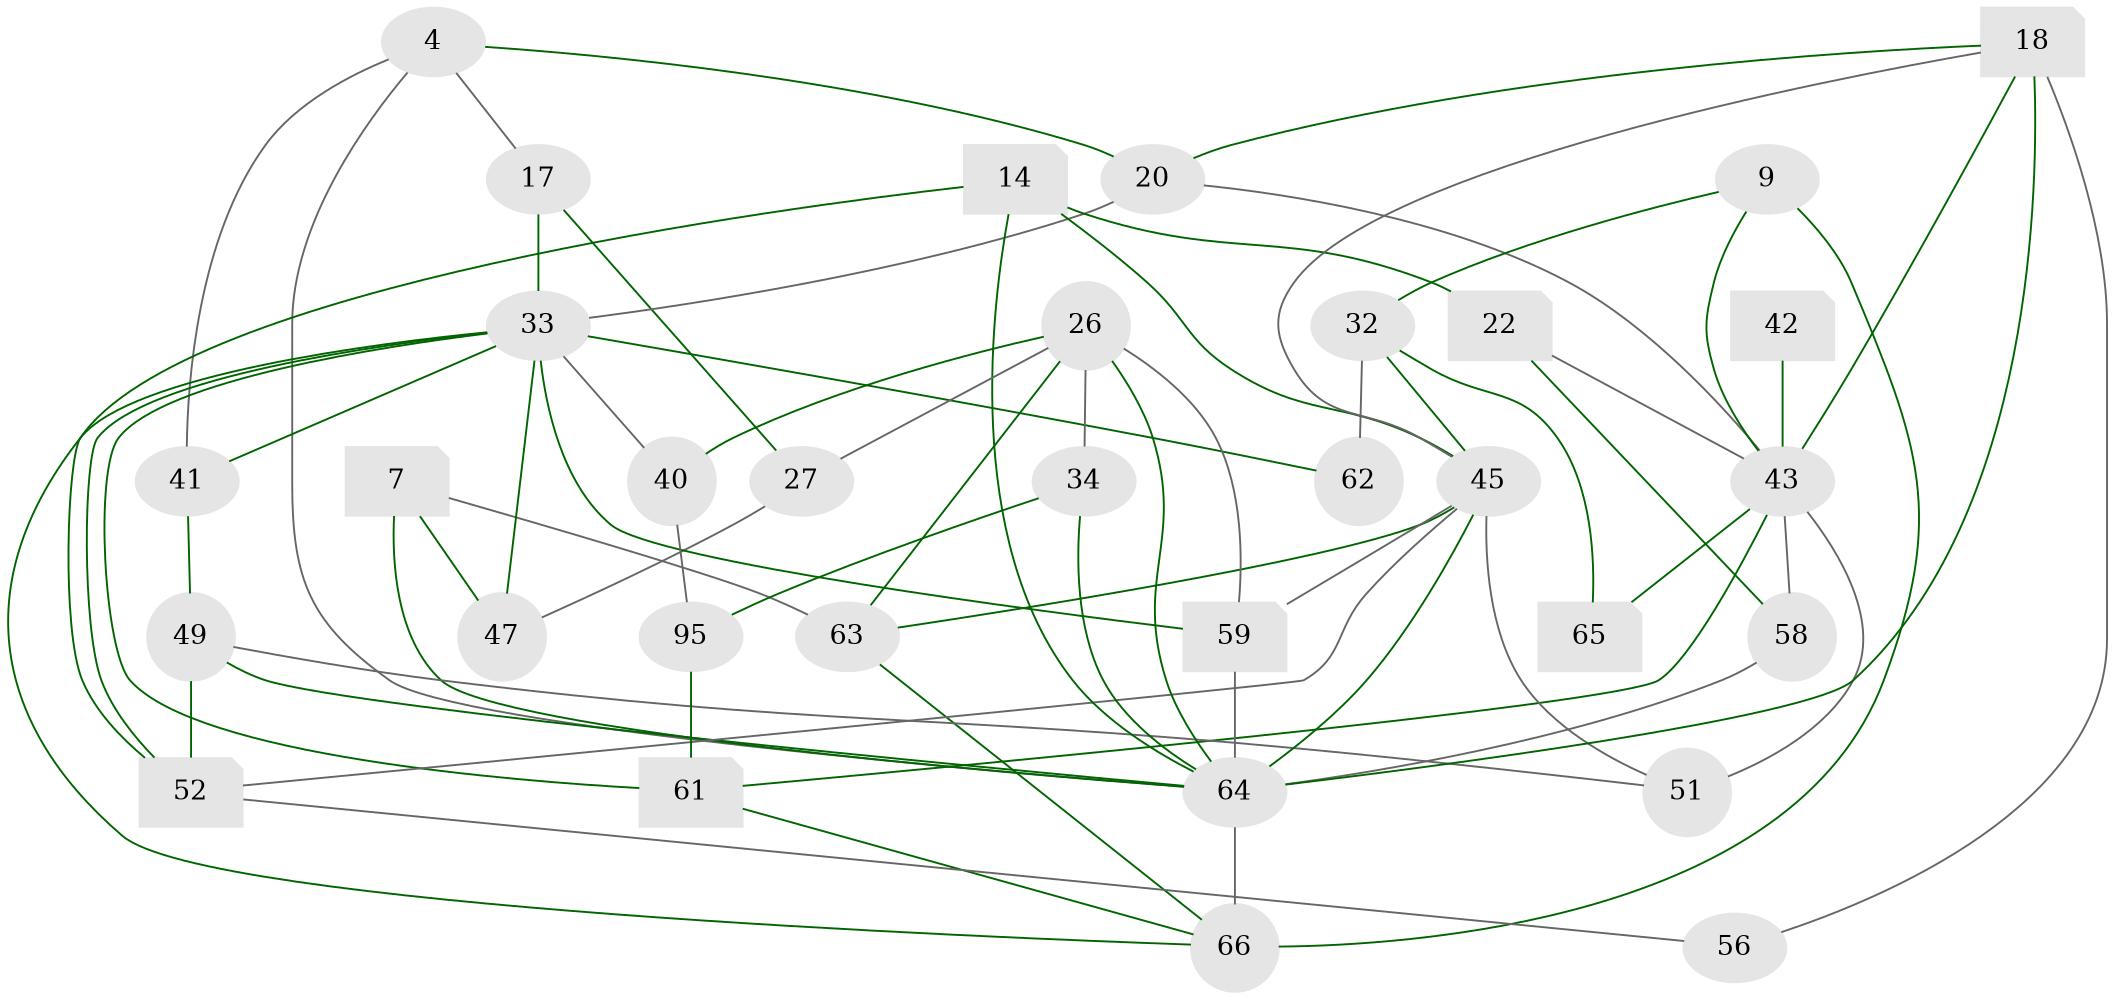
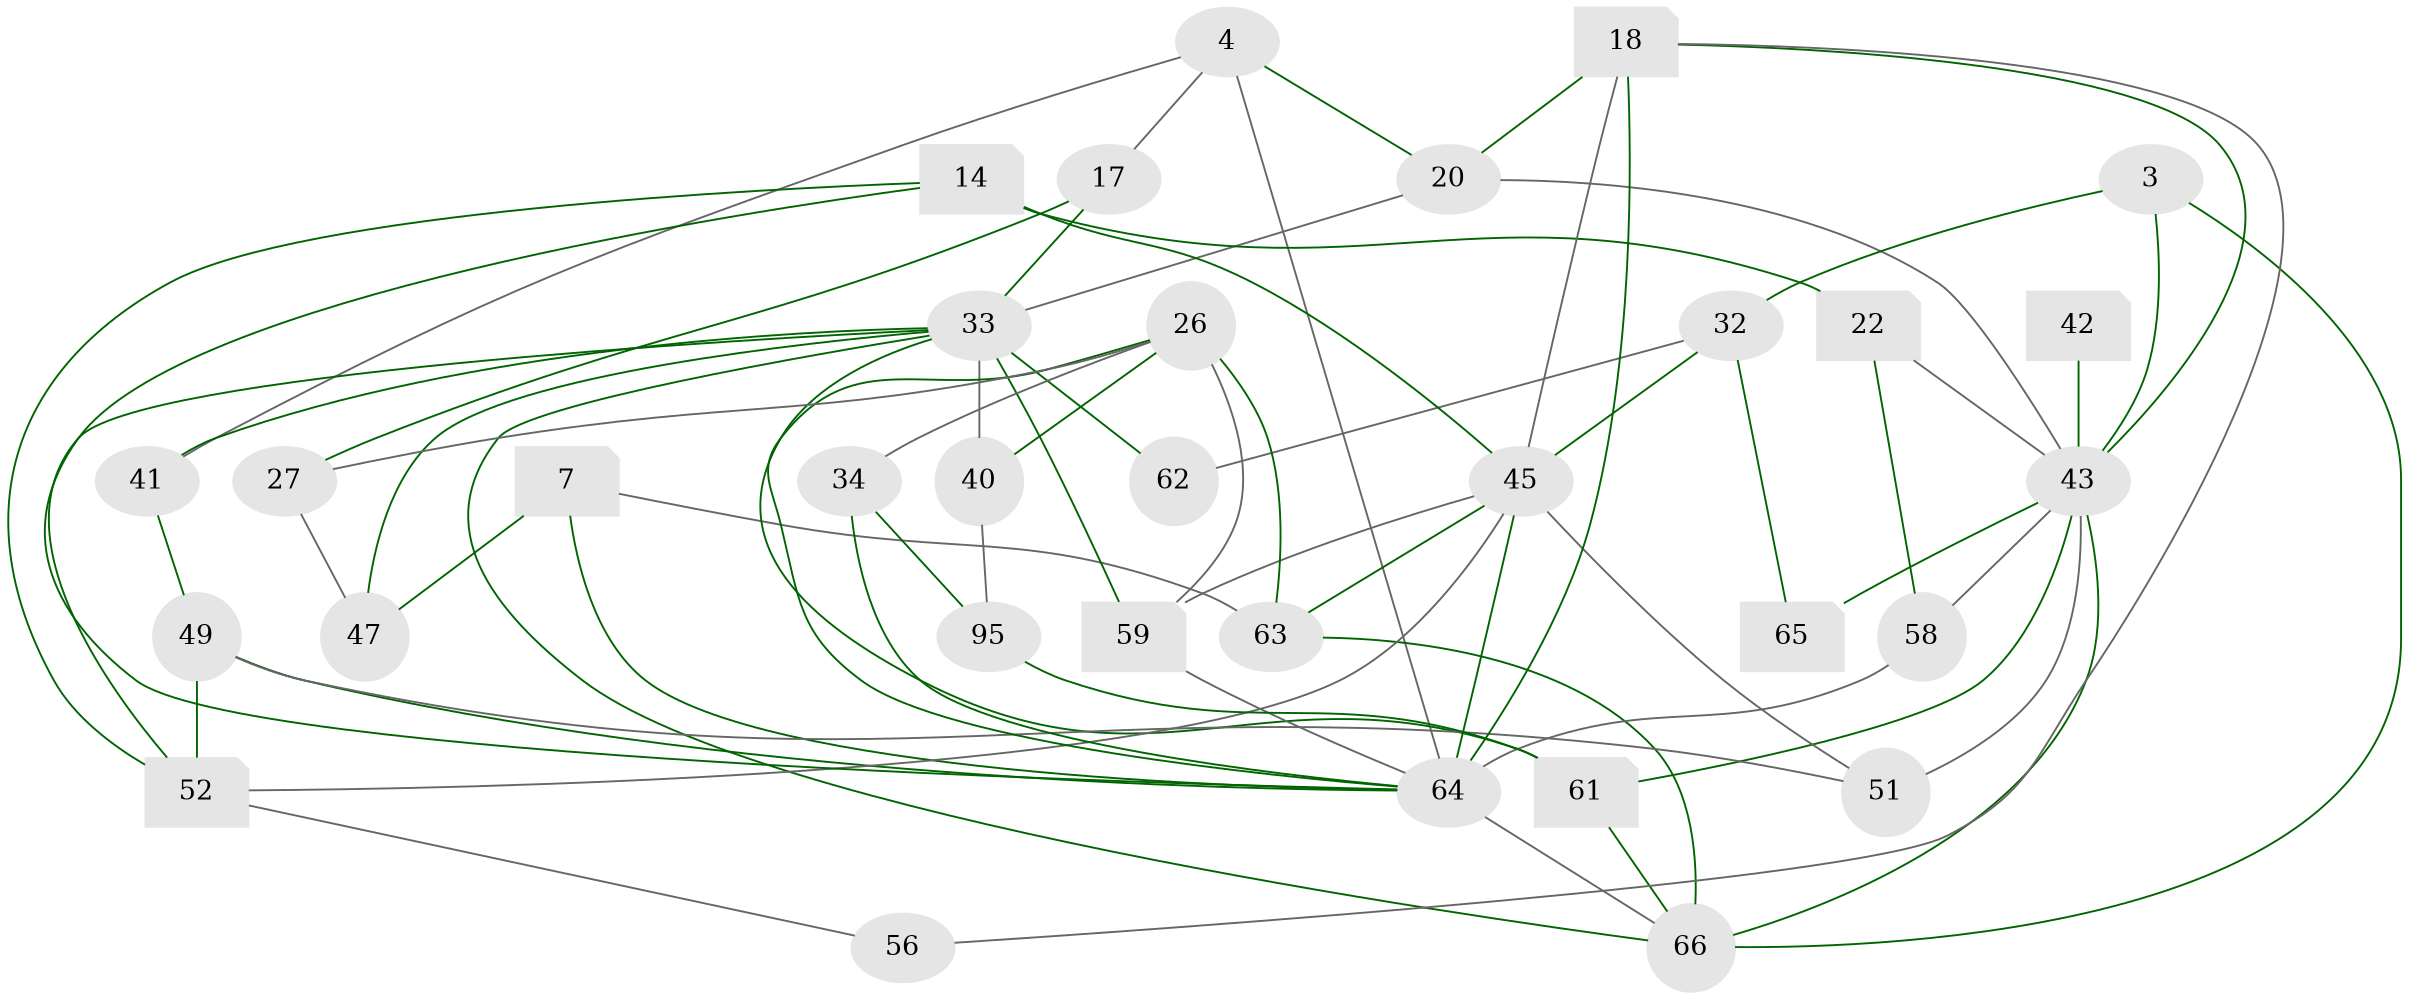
node "9": label "9" -> "3"
edge "43" -- "66": added
